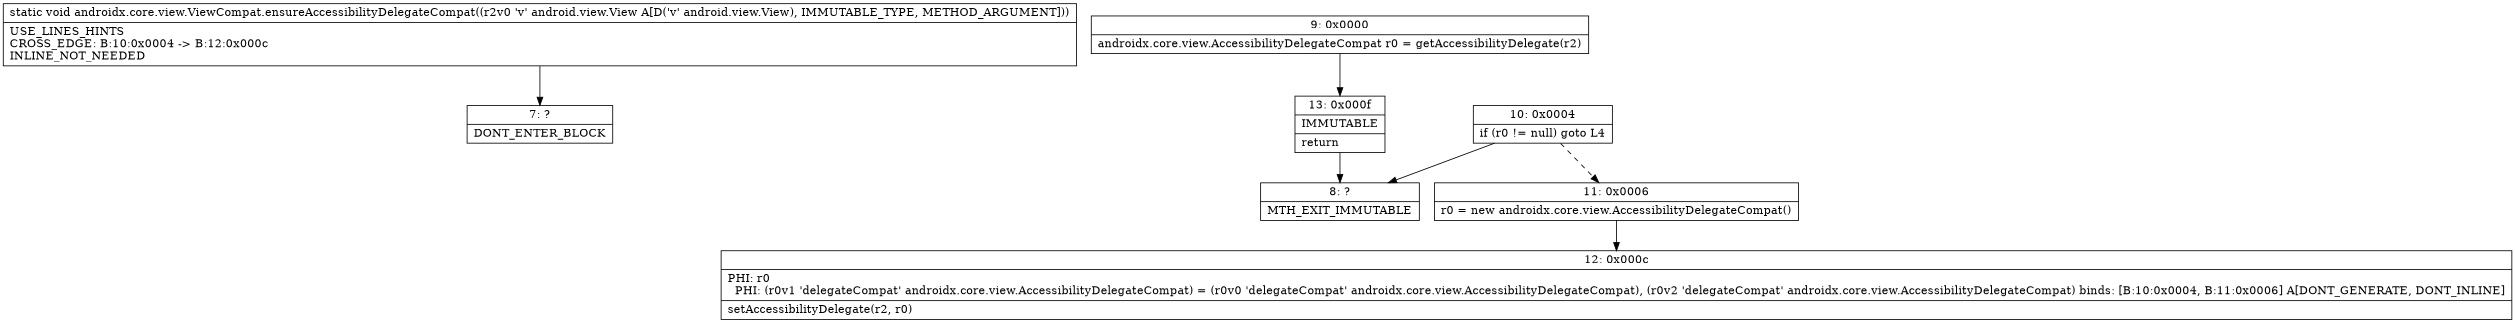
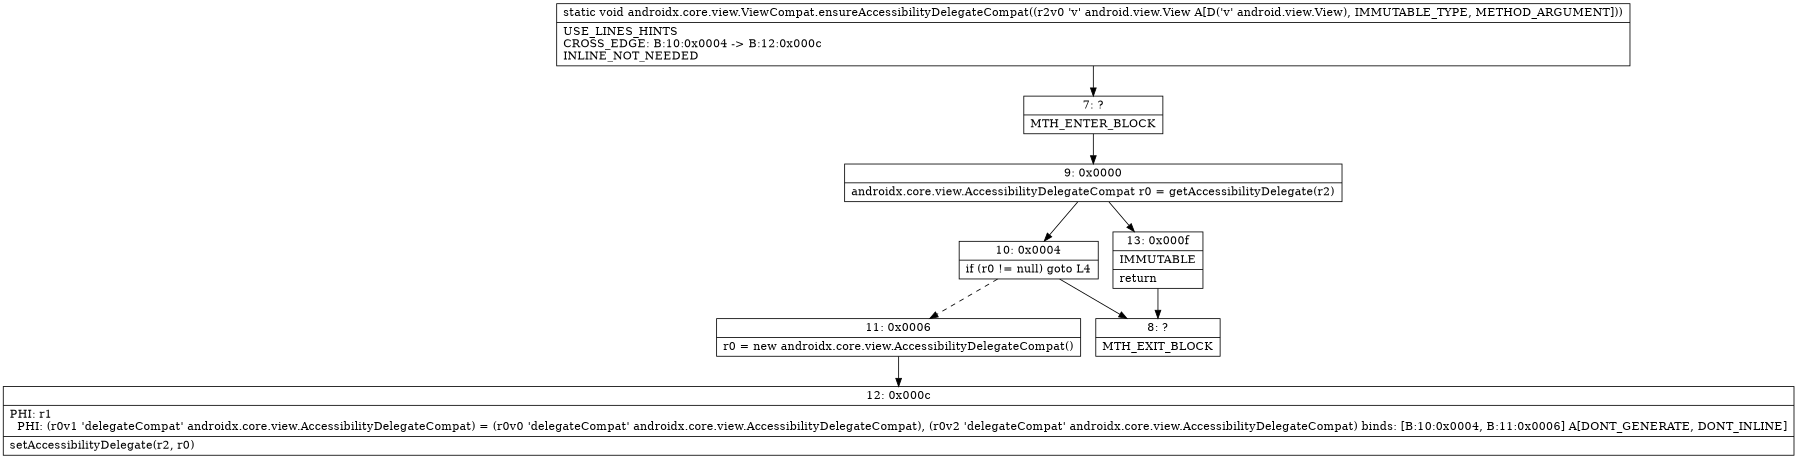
node "7: ?": text "DONT_ENTER_BLOCK" -> "MTH_ENTER_BLOCK"
edge "7: ?" -> "9: 0x0000": added
node "8: ?": text "MTH_EXIT_IMMUTABLE" -> "MTH_EXIT_BLOCK"
edge "9: 0x0000" -> "10: 0x0004": added
node "12: 0x000c": text "PHI: r0" -> "PHI: r1"
